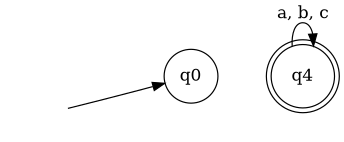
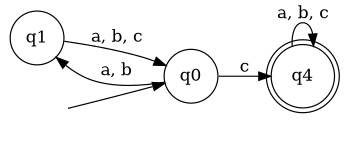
node "q1": added
edge "q0" -> "q4": added, label "c"
